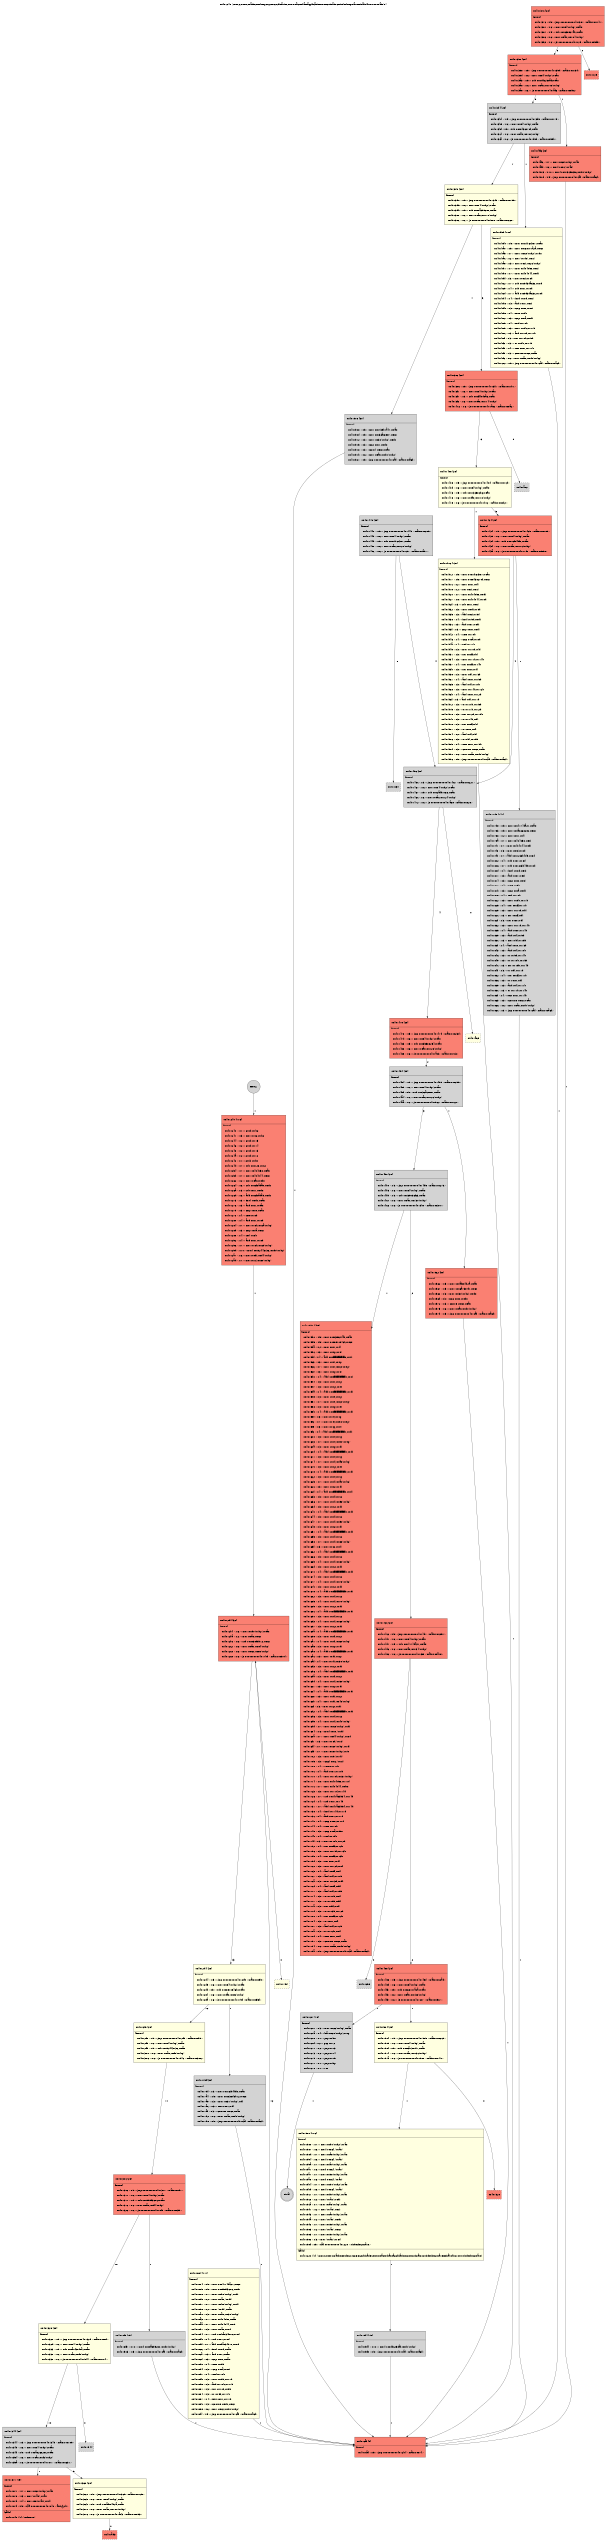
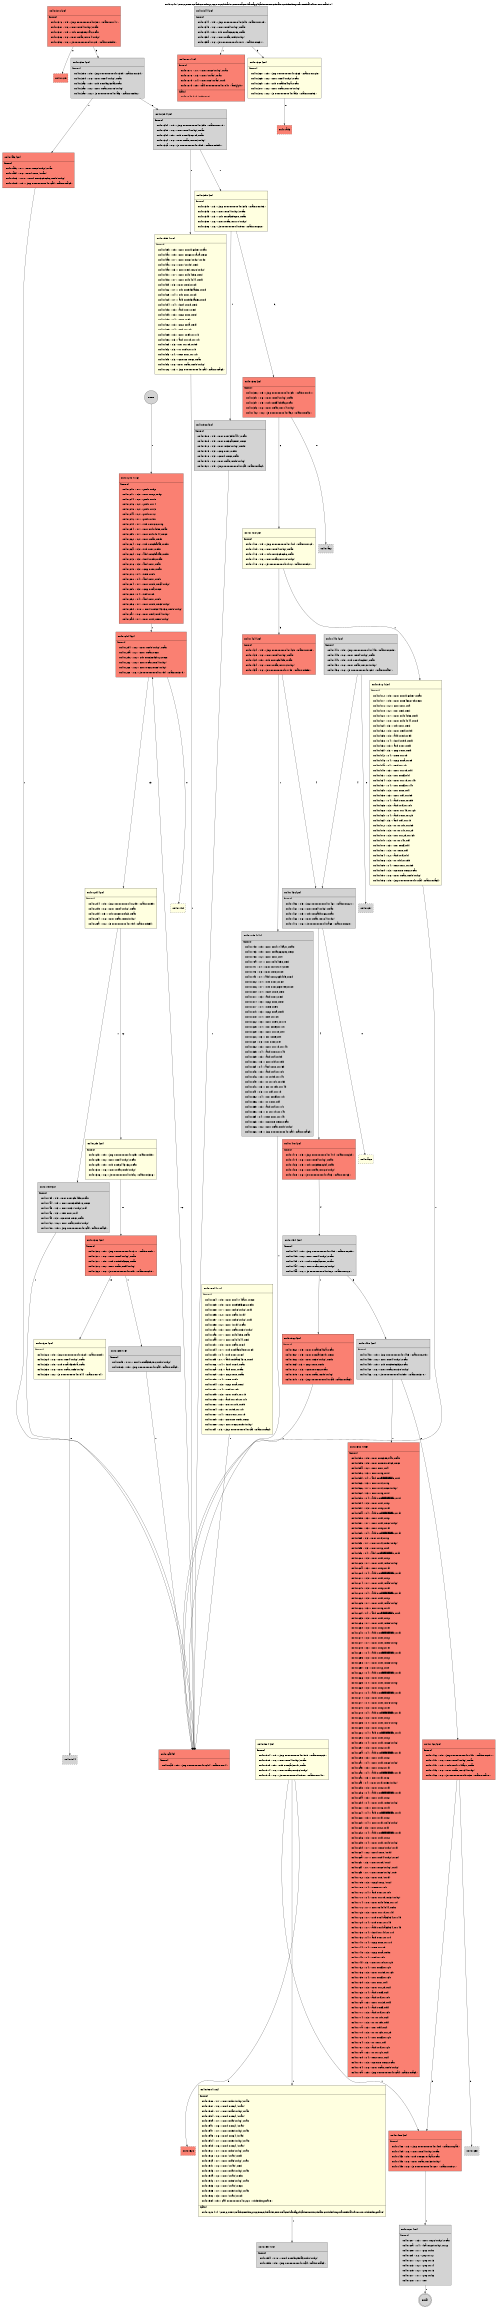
node "0x401398 [28]": fillcolor salmon -> lightgrey
node "Entry": label "Entry" -> "Users"
edge "0x4014e8 [28]" -> "0x401504 [28]": reversed
edge "0x401328 [28]" -> "0x401344 [28]": removed, label "10"
edge "0x4019f4 [15]" -> "0x401caf [5]": removed, label "1"
